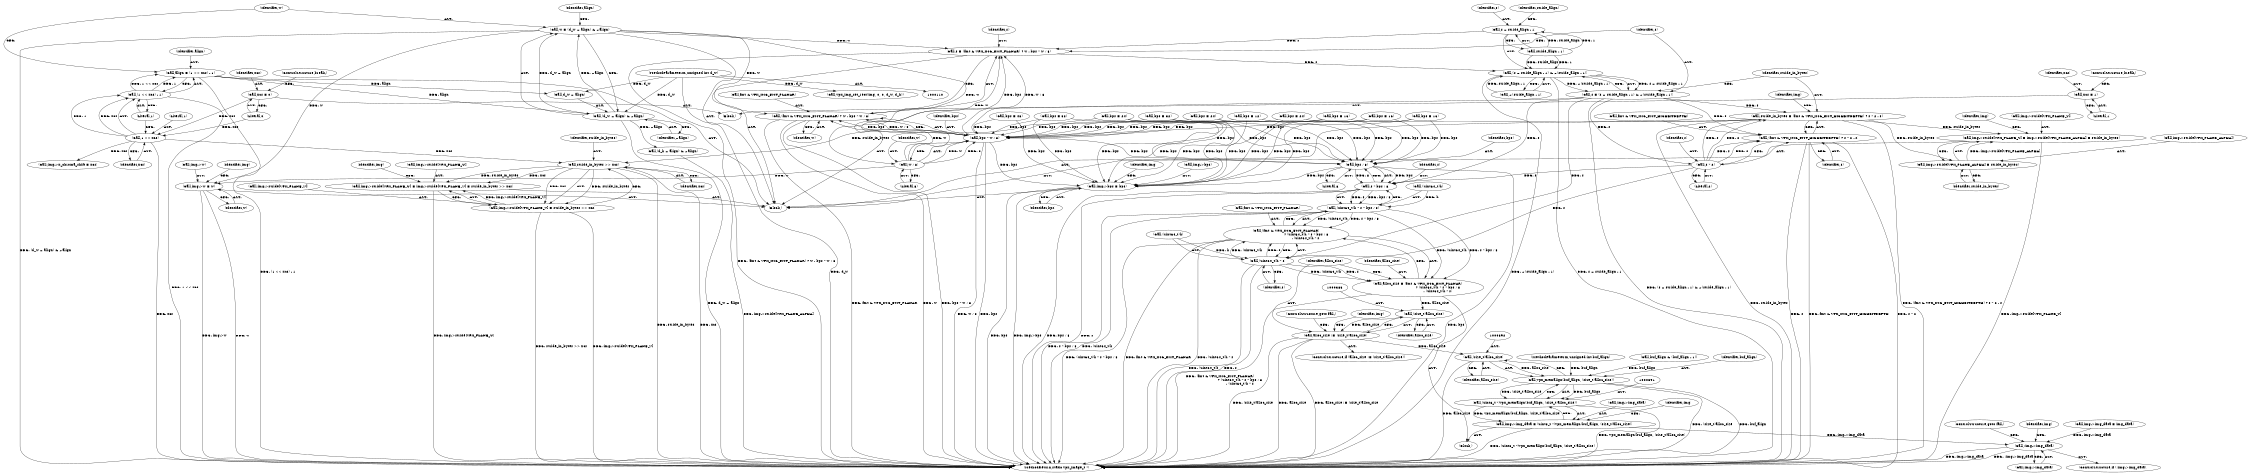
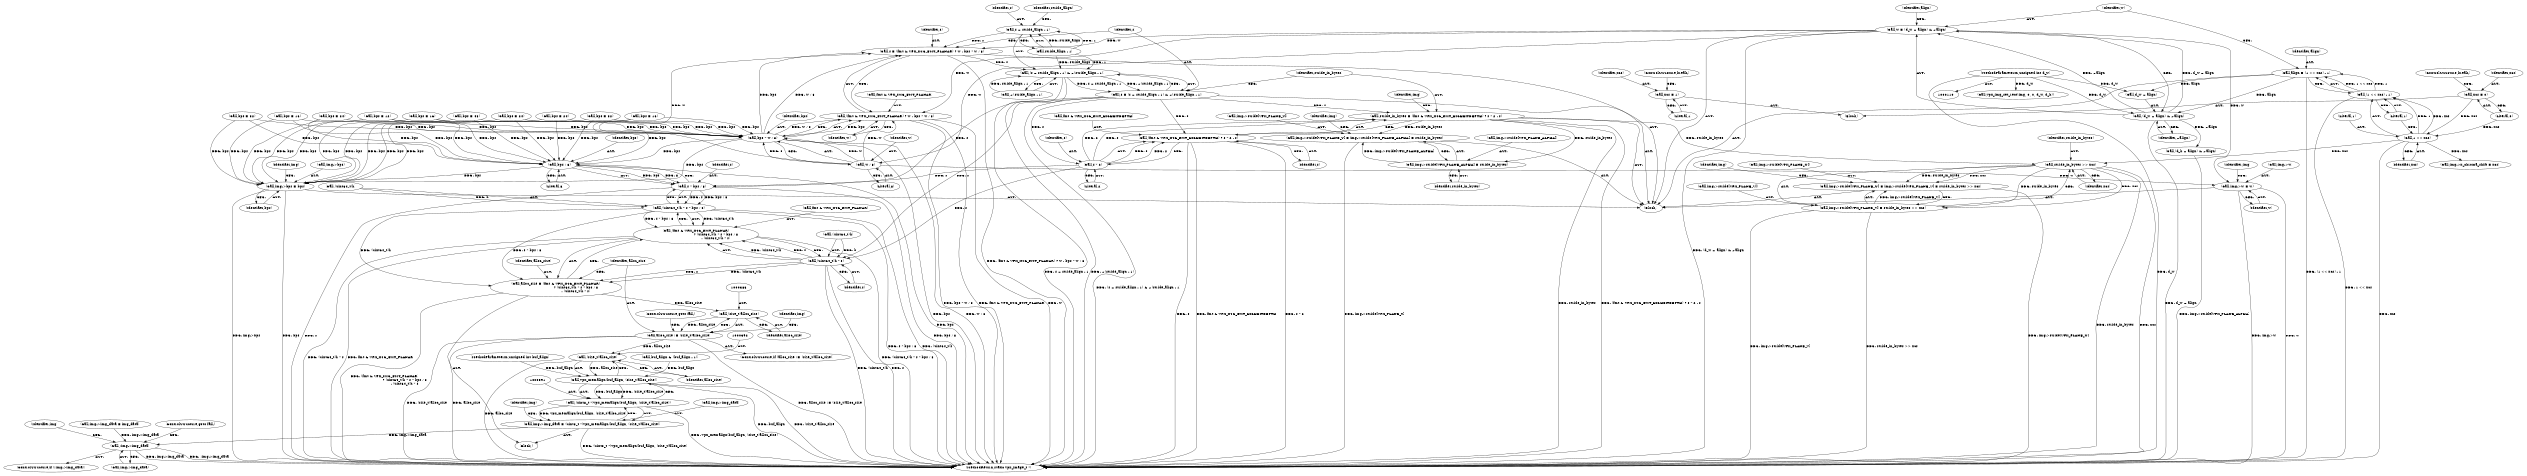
edge "(Call,bps = 48)" -> "(Call,bps / 8)": added, label "DDG: bps"
node "(Identifier,buf_align)": removed
